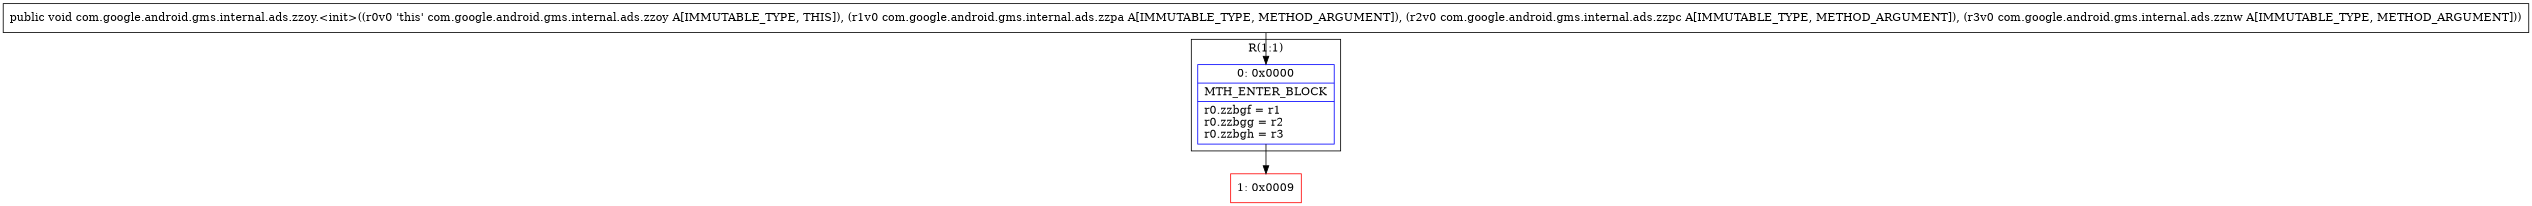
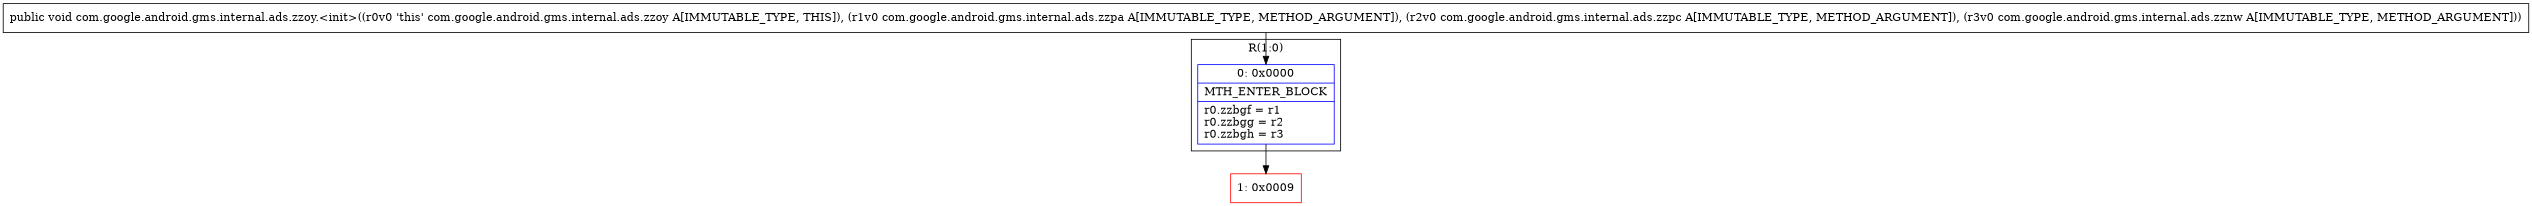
cluster "R(1:1)": label "R(1:1)" -> "R(1:0)"
